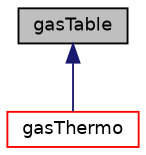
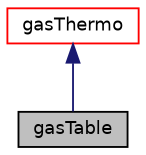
edge "gasThermo" -> "gasTable": reversed
